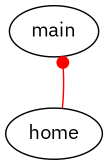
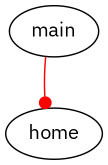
edge "home" -> "main": reversed
